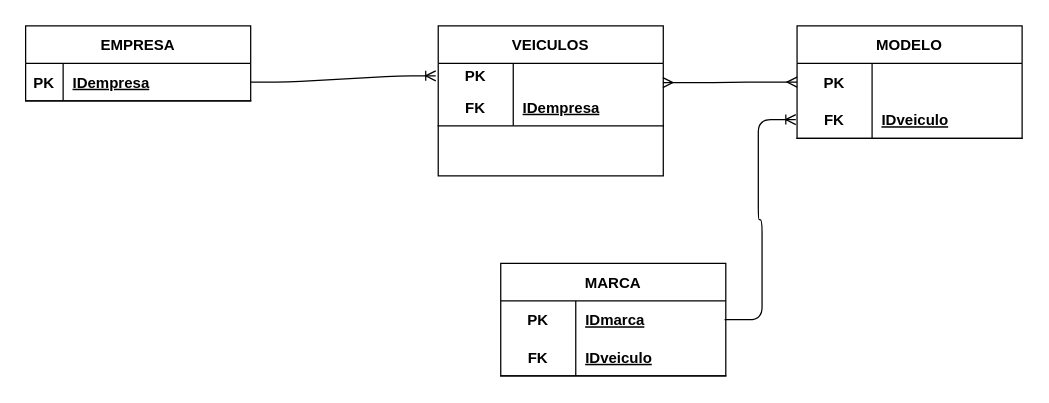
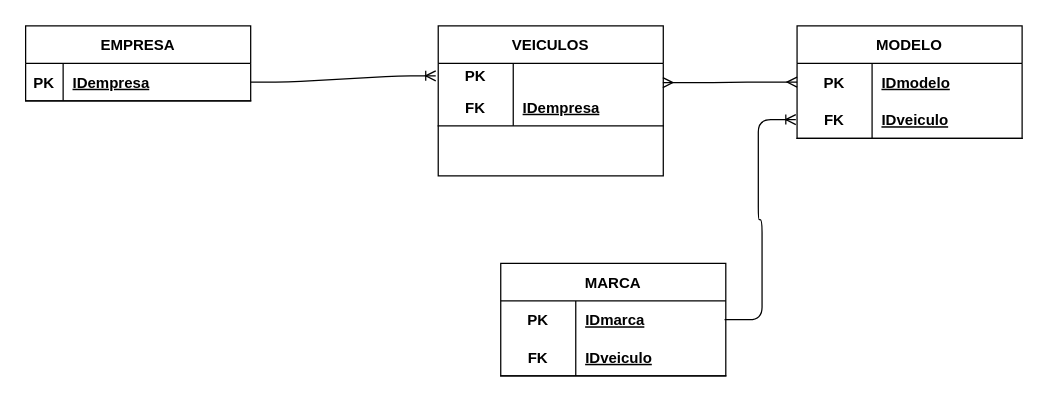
node "IDmodelo": added
